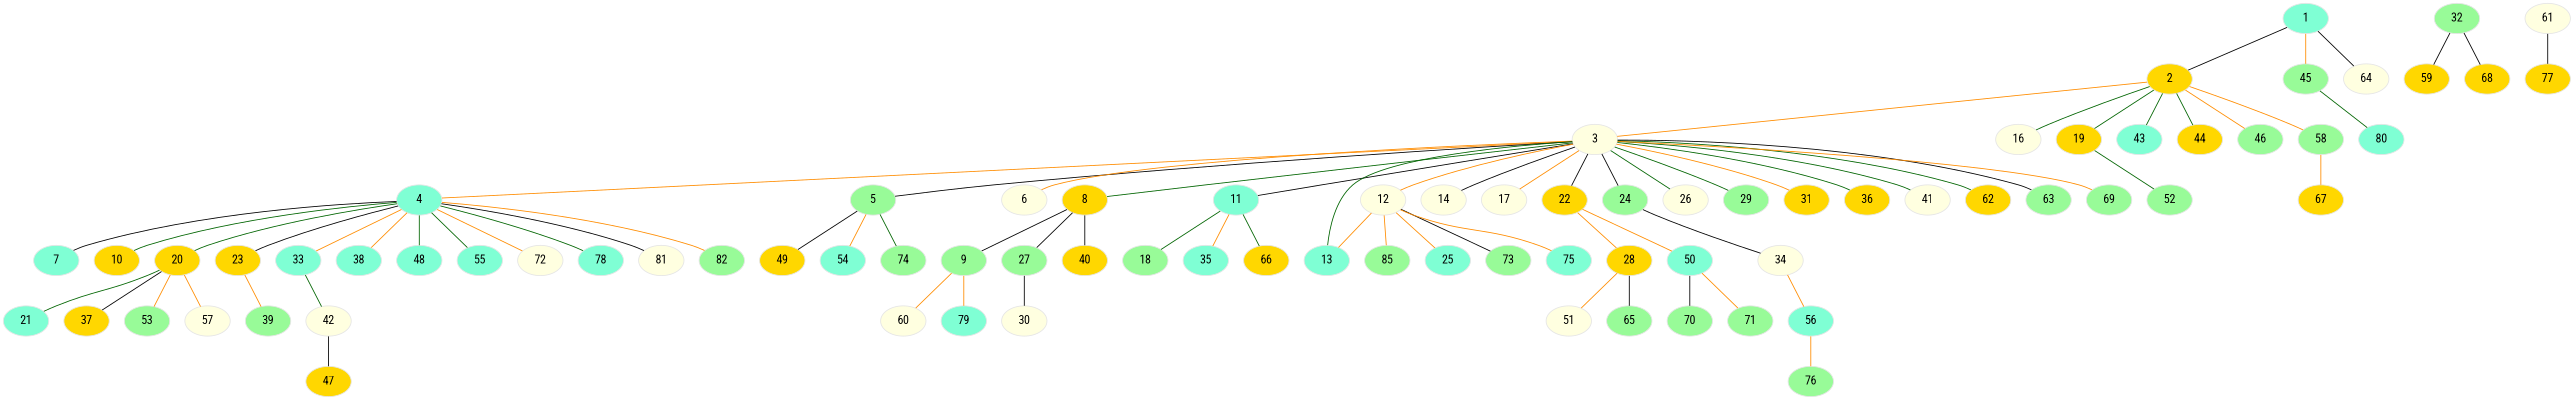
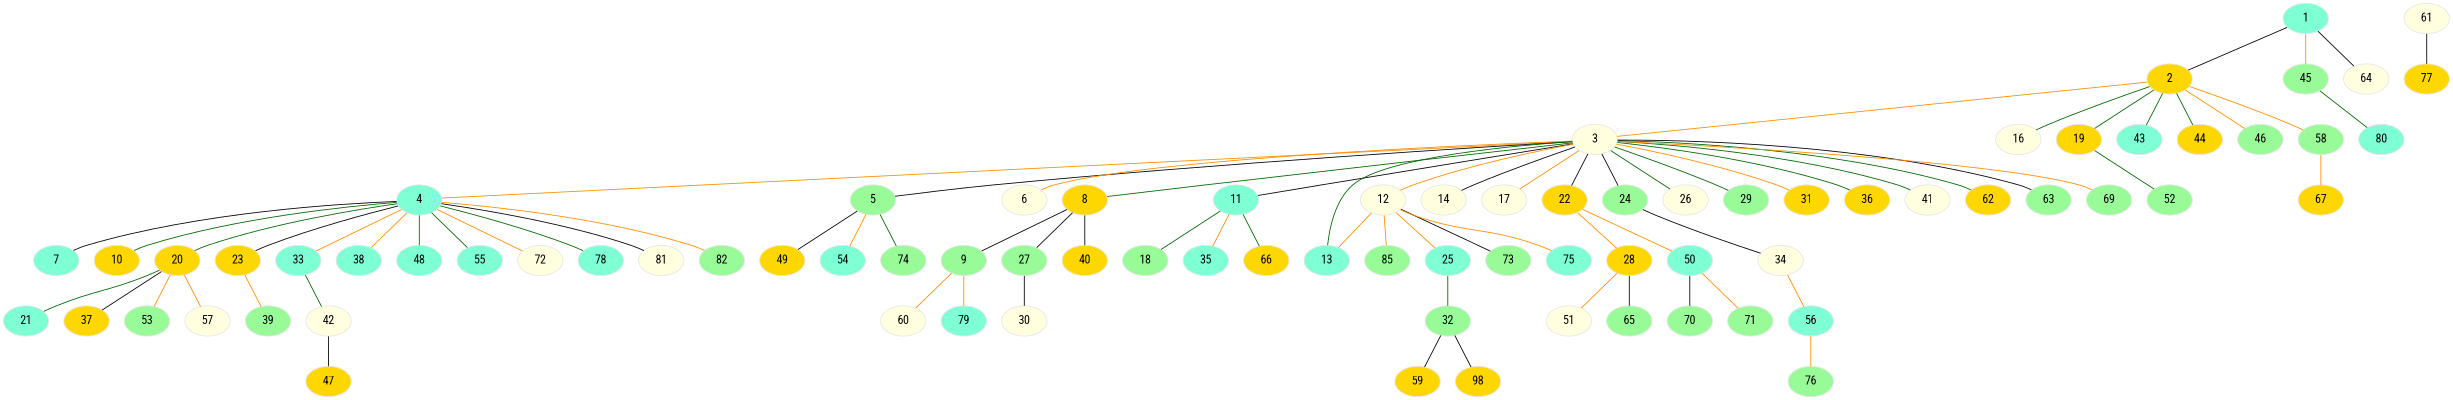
node "68": label "68" -> "98"
edge "25" -- "32": added
